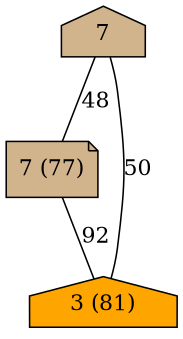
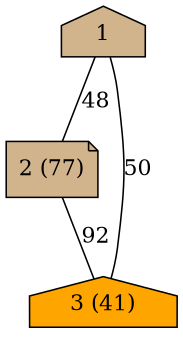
node "7": label "7" -> "1"
node "7 (77)": label "7 (77)" -> "2 (77)"
node "3 (81)": label "3 (81)" -> "3 (41)"
